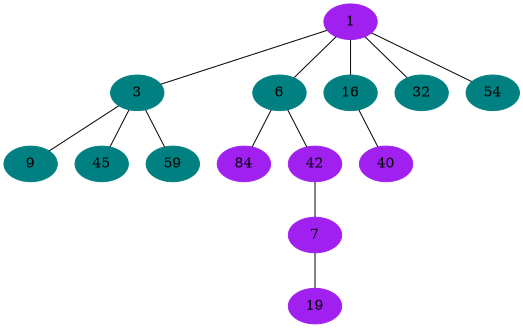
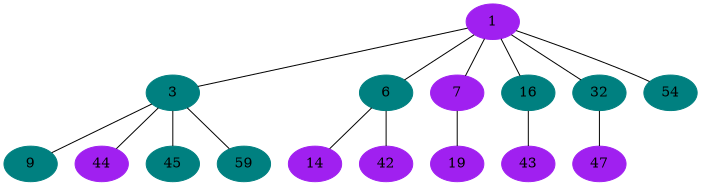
node "44": added
node "84": label "84" -> "14"
node "40": label "40" -> "43"
node "47": added
edge "42" -- "7": now "1" -- "7"
